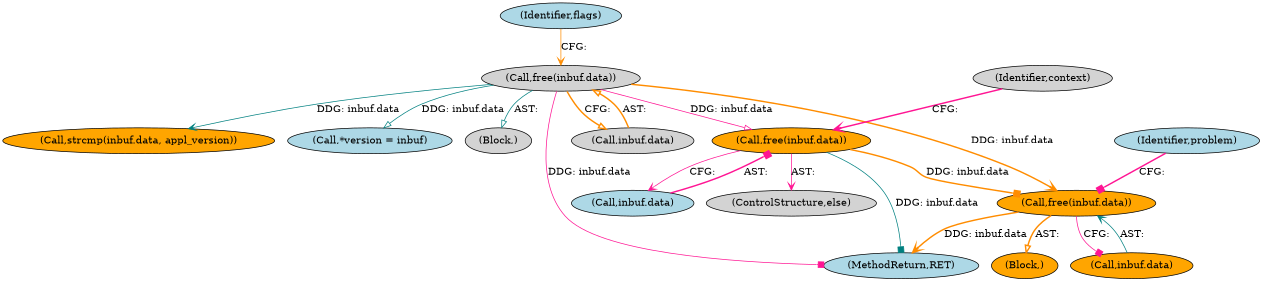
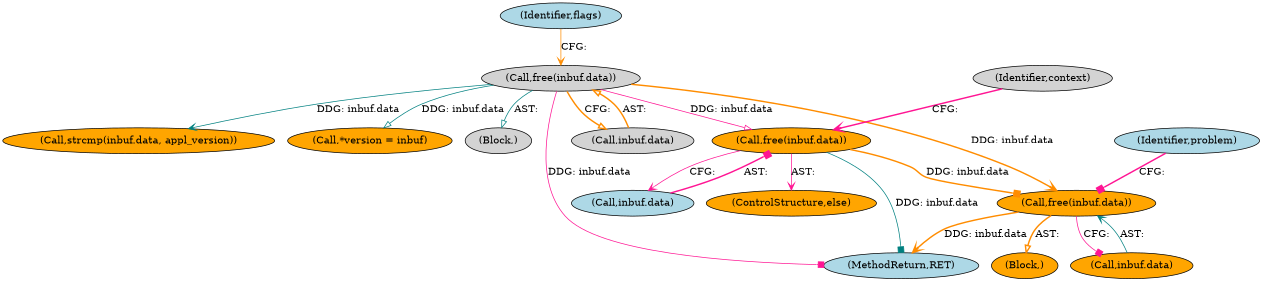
node "(Call,*version = inbuf)": fillcolor lightblue -> orange
node "(ControlStructure,else)": fillcolor lightgrey -> orange
